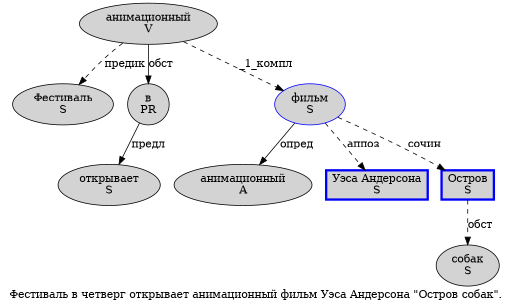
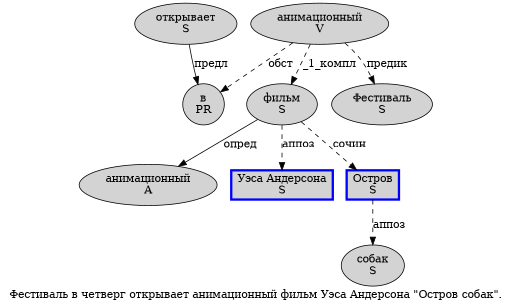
edge "анимационный V" -> "в PR": style solid -> dashed
node "фильм S": color blue -> black
edge "в PR" -> "открывает S": reversed
edge "Остров S" -> "собак S": label "обст" -> "аппоз"
